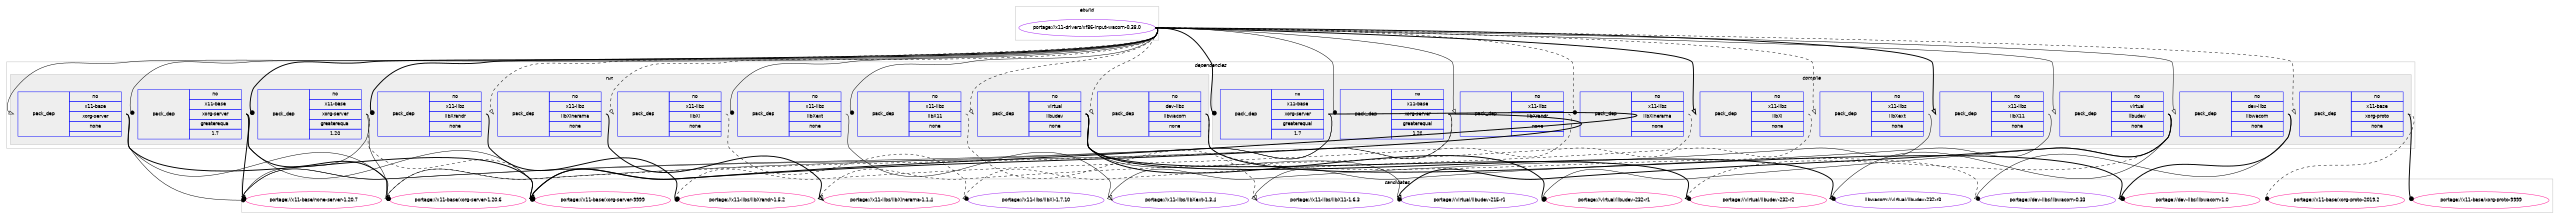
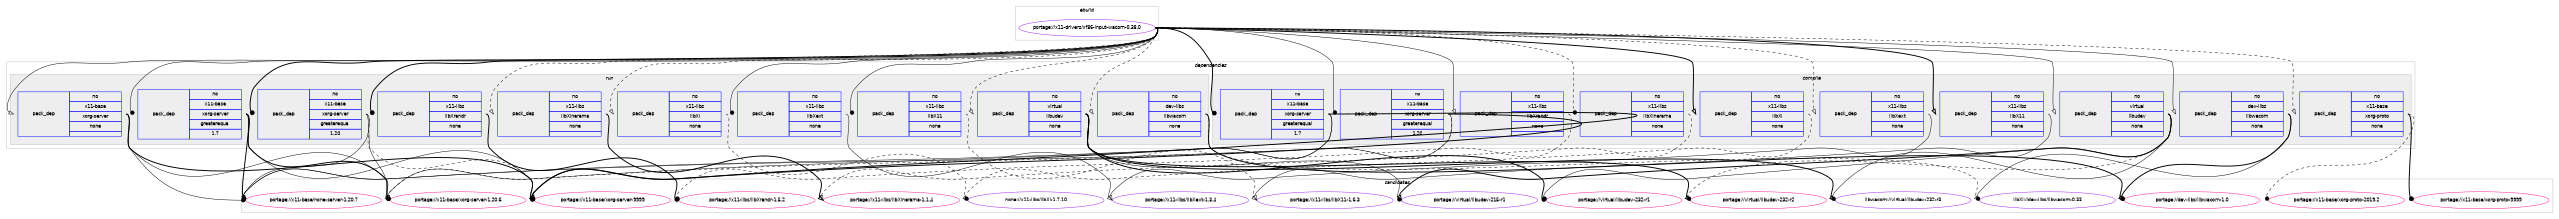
node "portage://x11-libs/libXi-1.7.10": label "portage://x11-libs/libXi-1.7.10" -> "none://x11-libs/libXi-1.7.10"
node "portage://dev-libs/libwacom-0.33": label "portage://dev-libs/libwacom-0.33" -> "libXi://dev-libs/libwacom-0.33"
